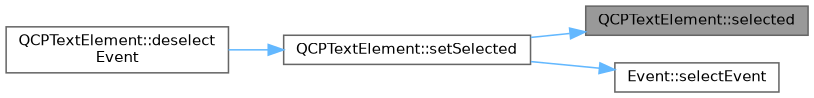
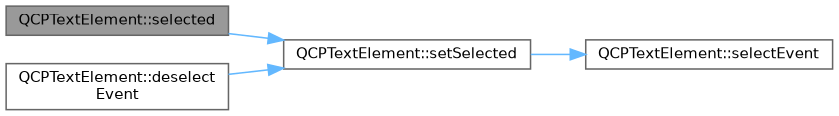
edge "QCPTextElement::setSelected" -> "QCPTextElement::selected": reversed
node "Event::selectEvent": label "Event::selectEvent" -> "QCPTextElement::selectEvent"
